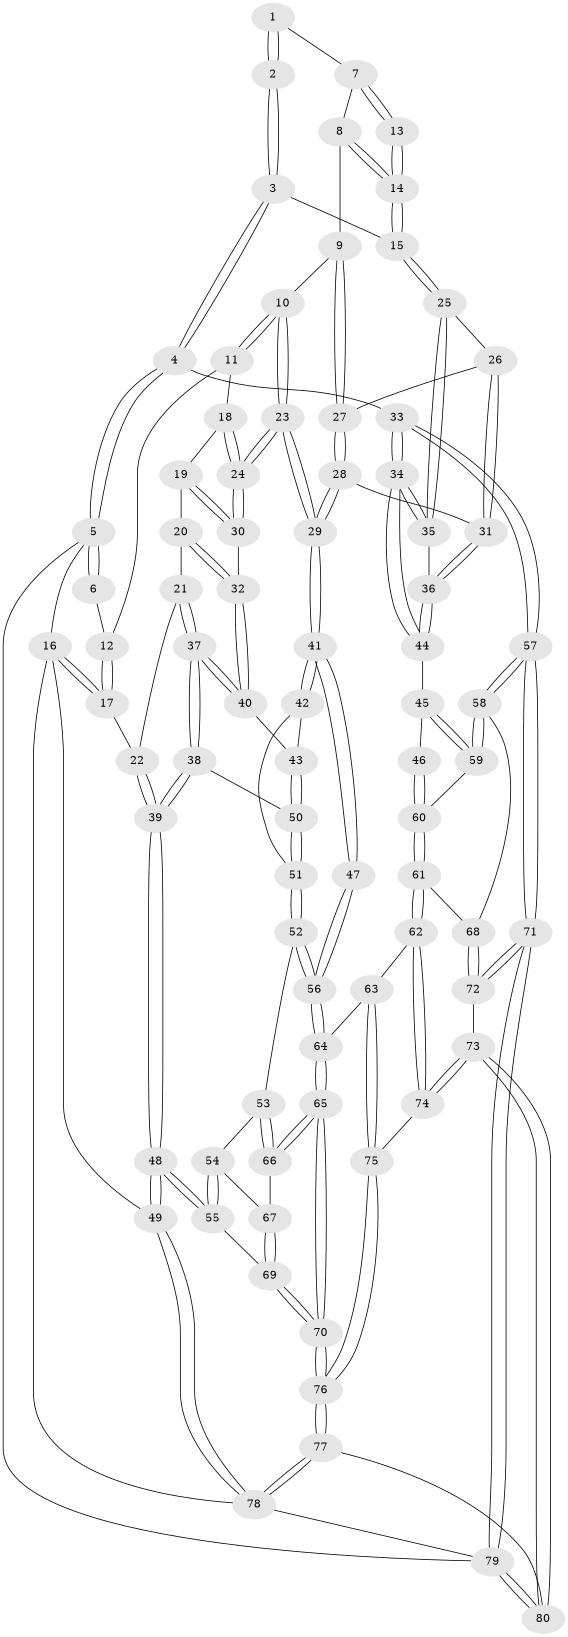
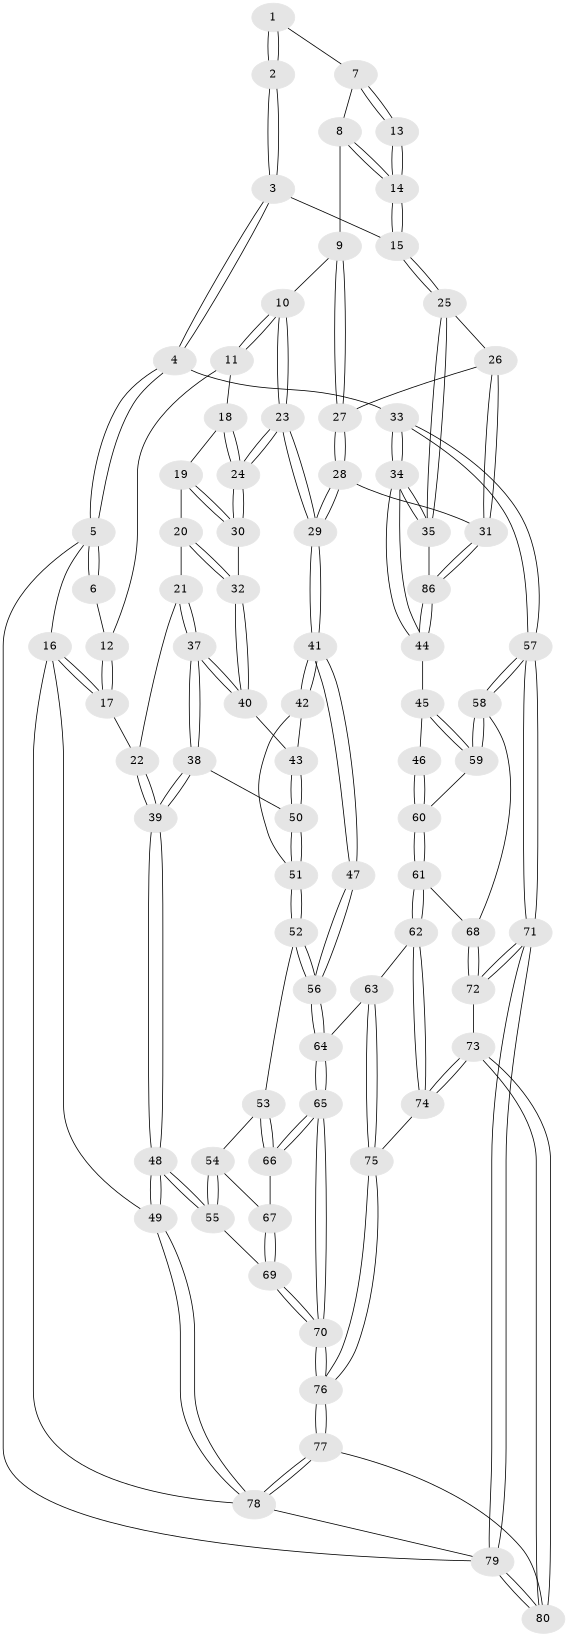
node "36": label "36" -> "86"
